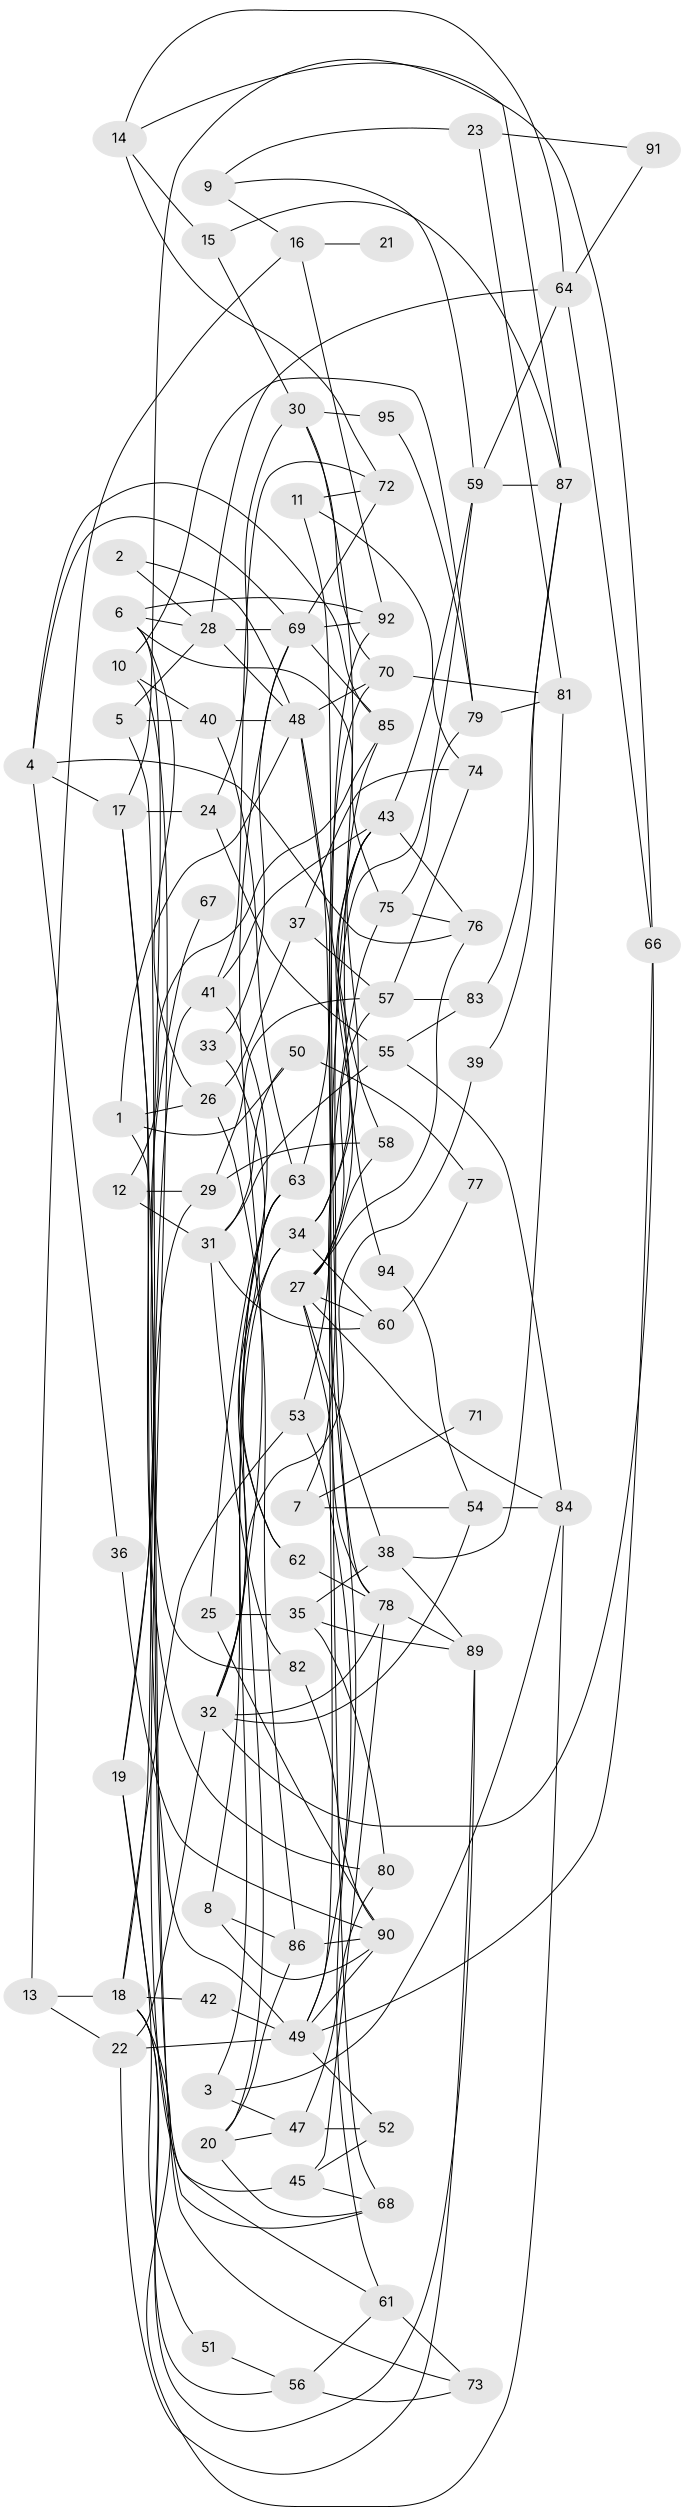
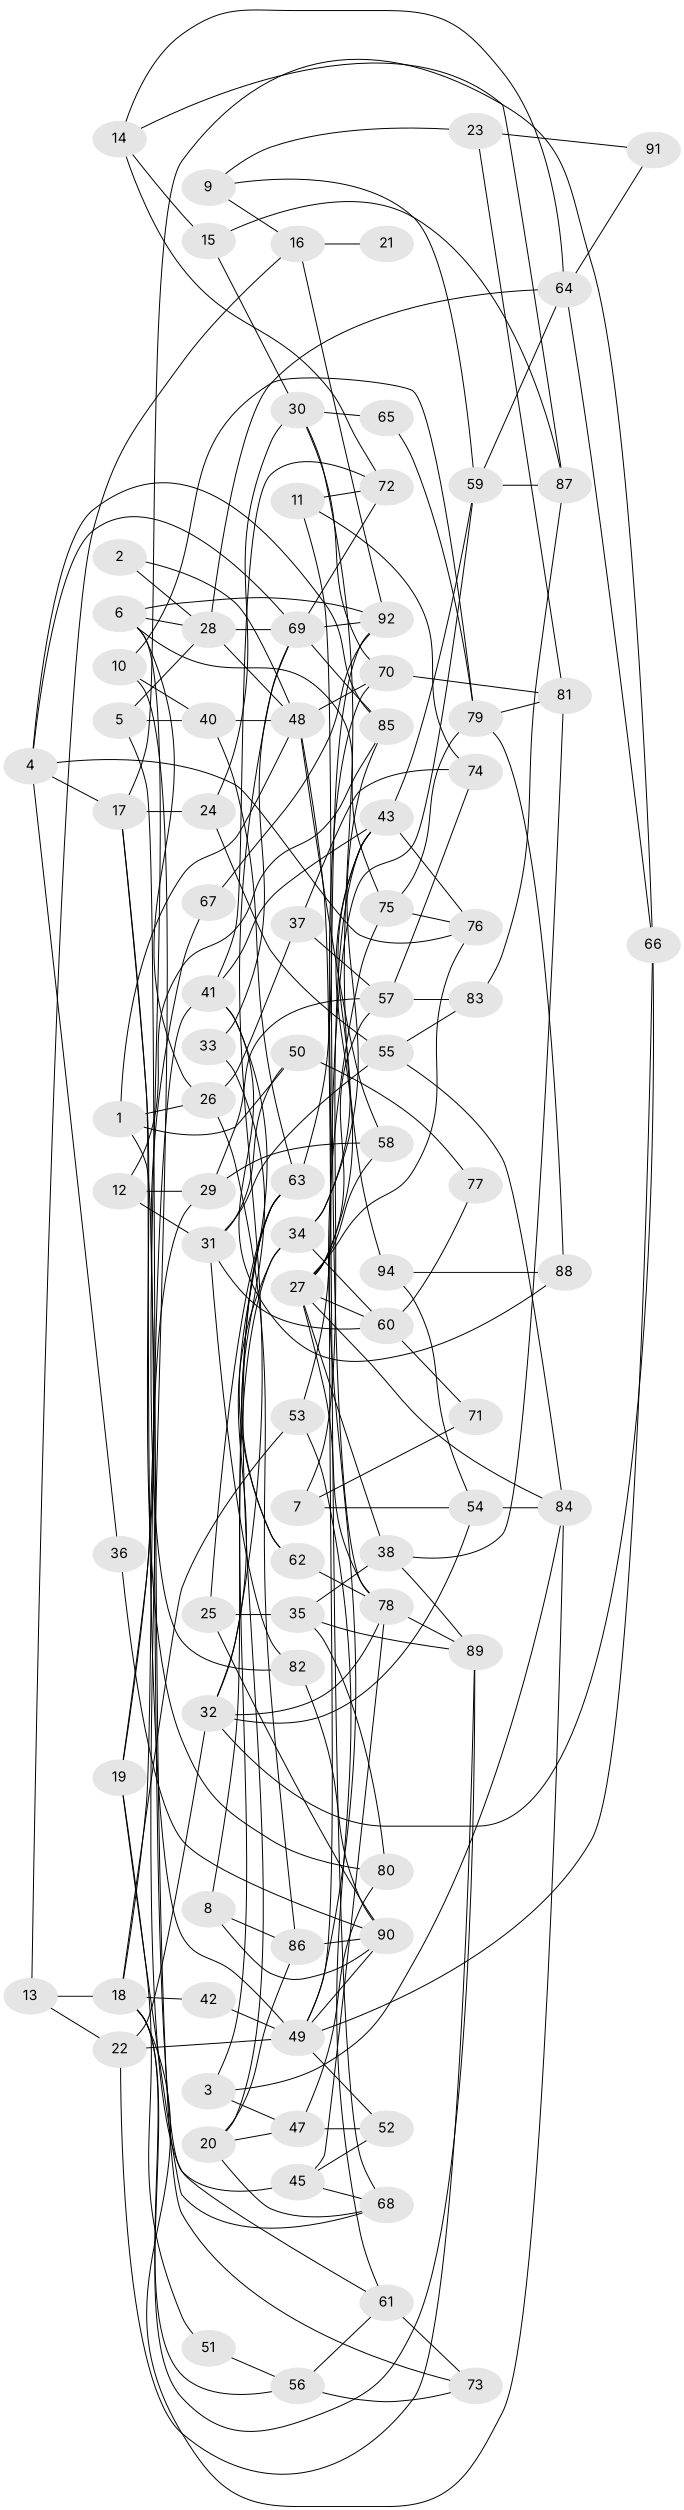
node "95": label "95" -> "65"
edge "92" -- "67": added
node "39": removed
node "88": added
edge "60" -- "71": added
